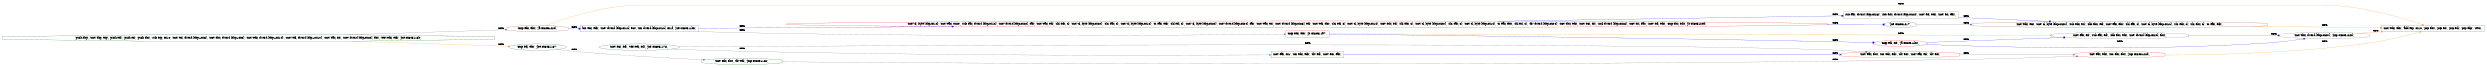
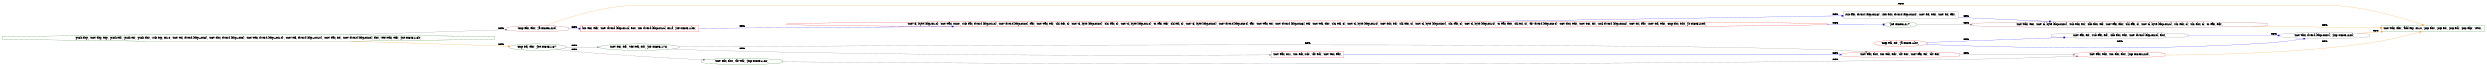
node "'cmp edx, ebx', 'jb 0x80511a7',": removed
edge "'cmp edi, ebx', 'jbe 0x8051167'," -> "'mov ecx, edi', 'test edi, edi', 'jne 0x8051178',": added, label "CFG"
node "'mov eax, 0x1', 'xor edx, edx', 'div edi', 'mov ecx, eax',": label "'mov eax, 0x1', 'xor edx, edx', 'div edi', 'mov ecx, eax'," -> "'mov eax, 0x1', 'xor edx, sub', 'div edi', 'mov ecx, eax',"
